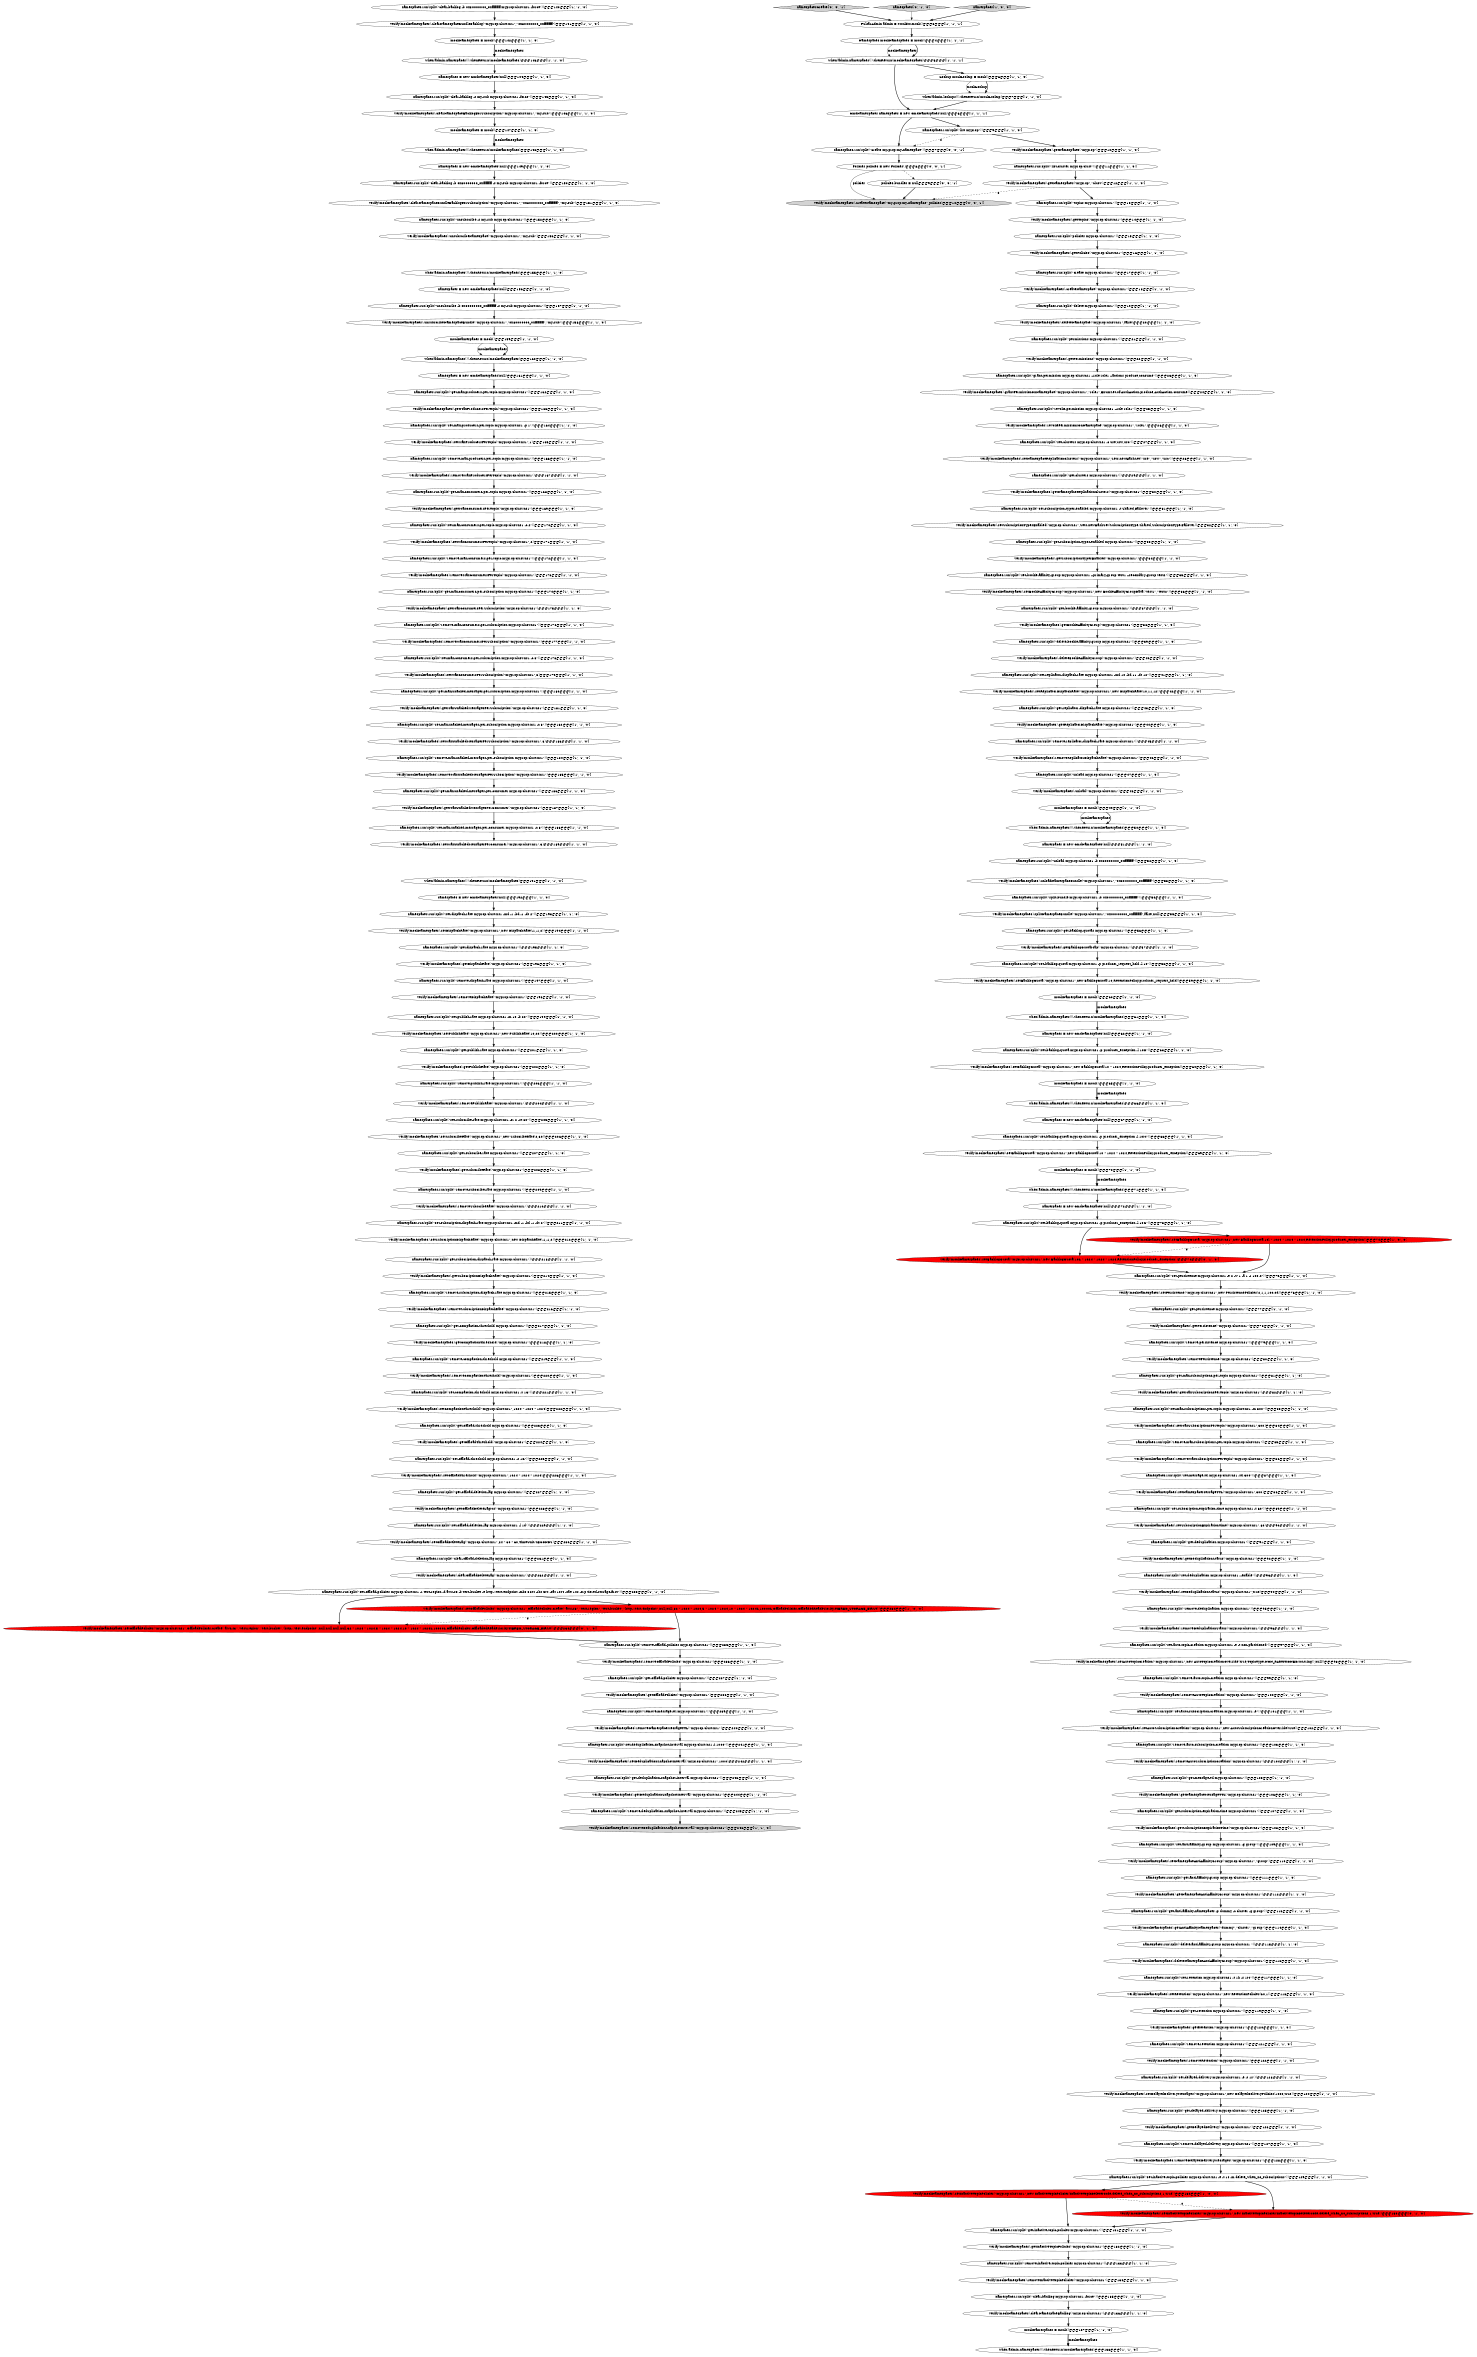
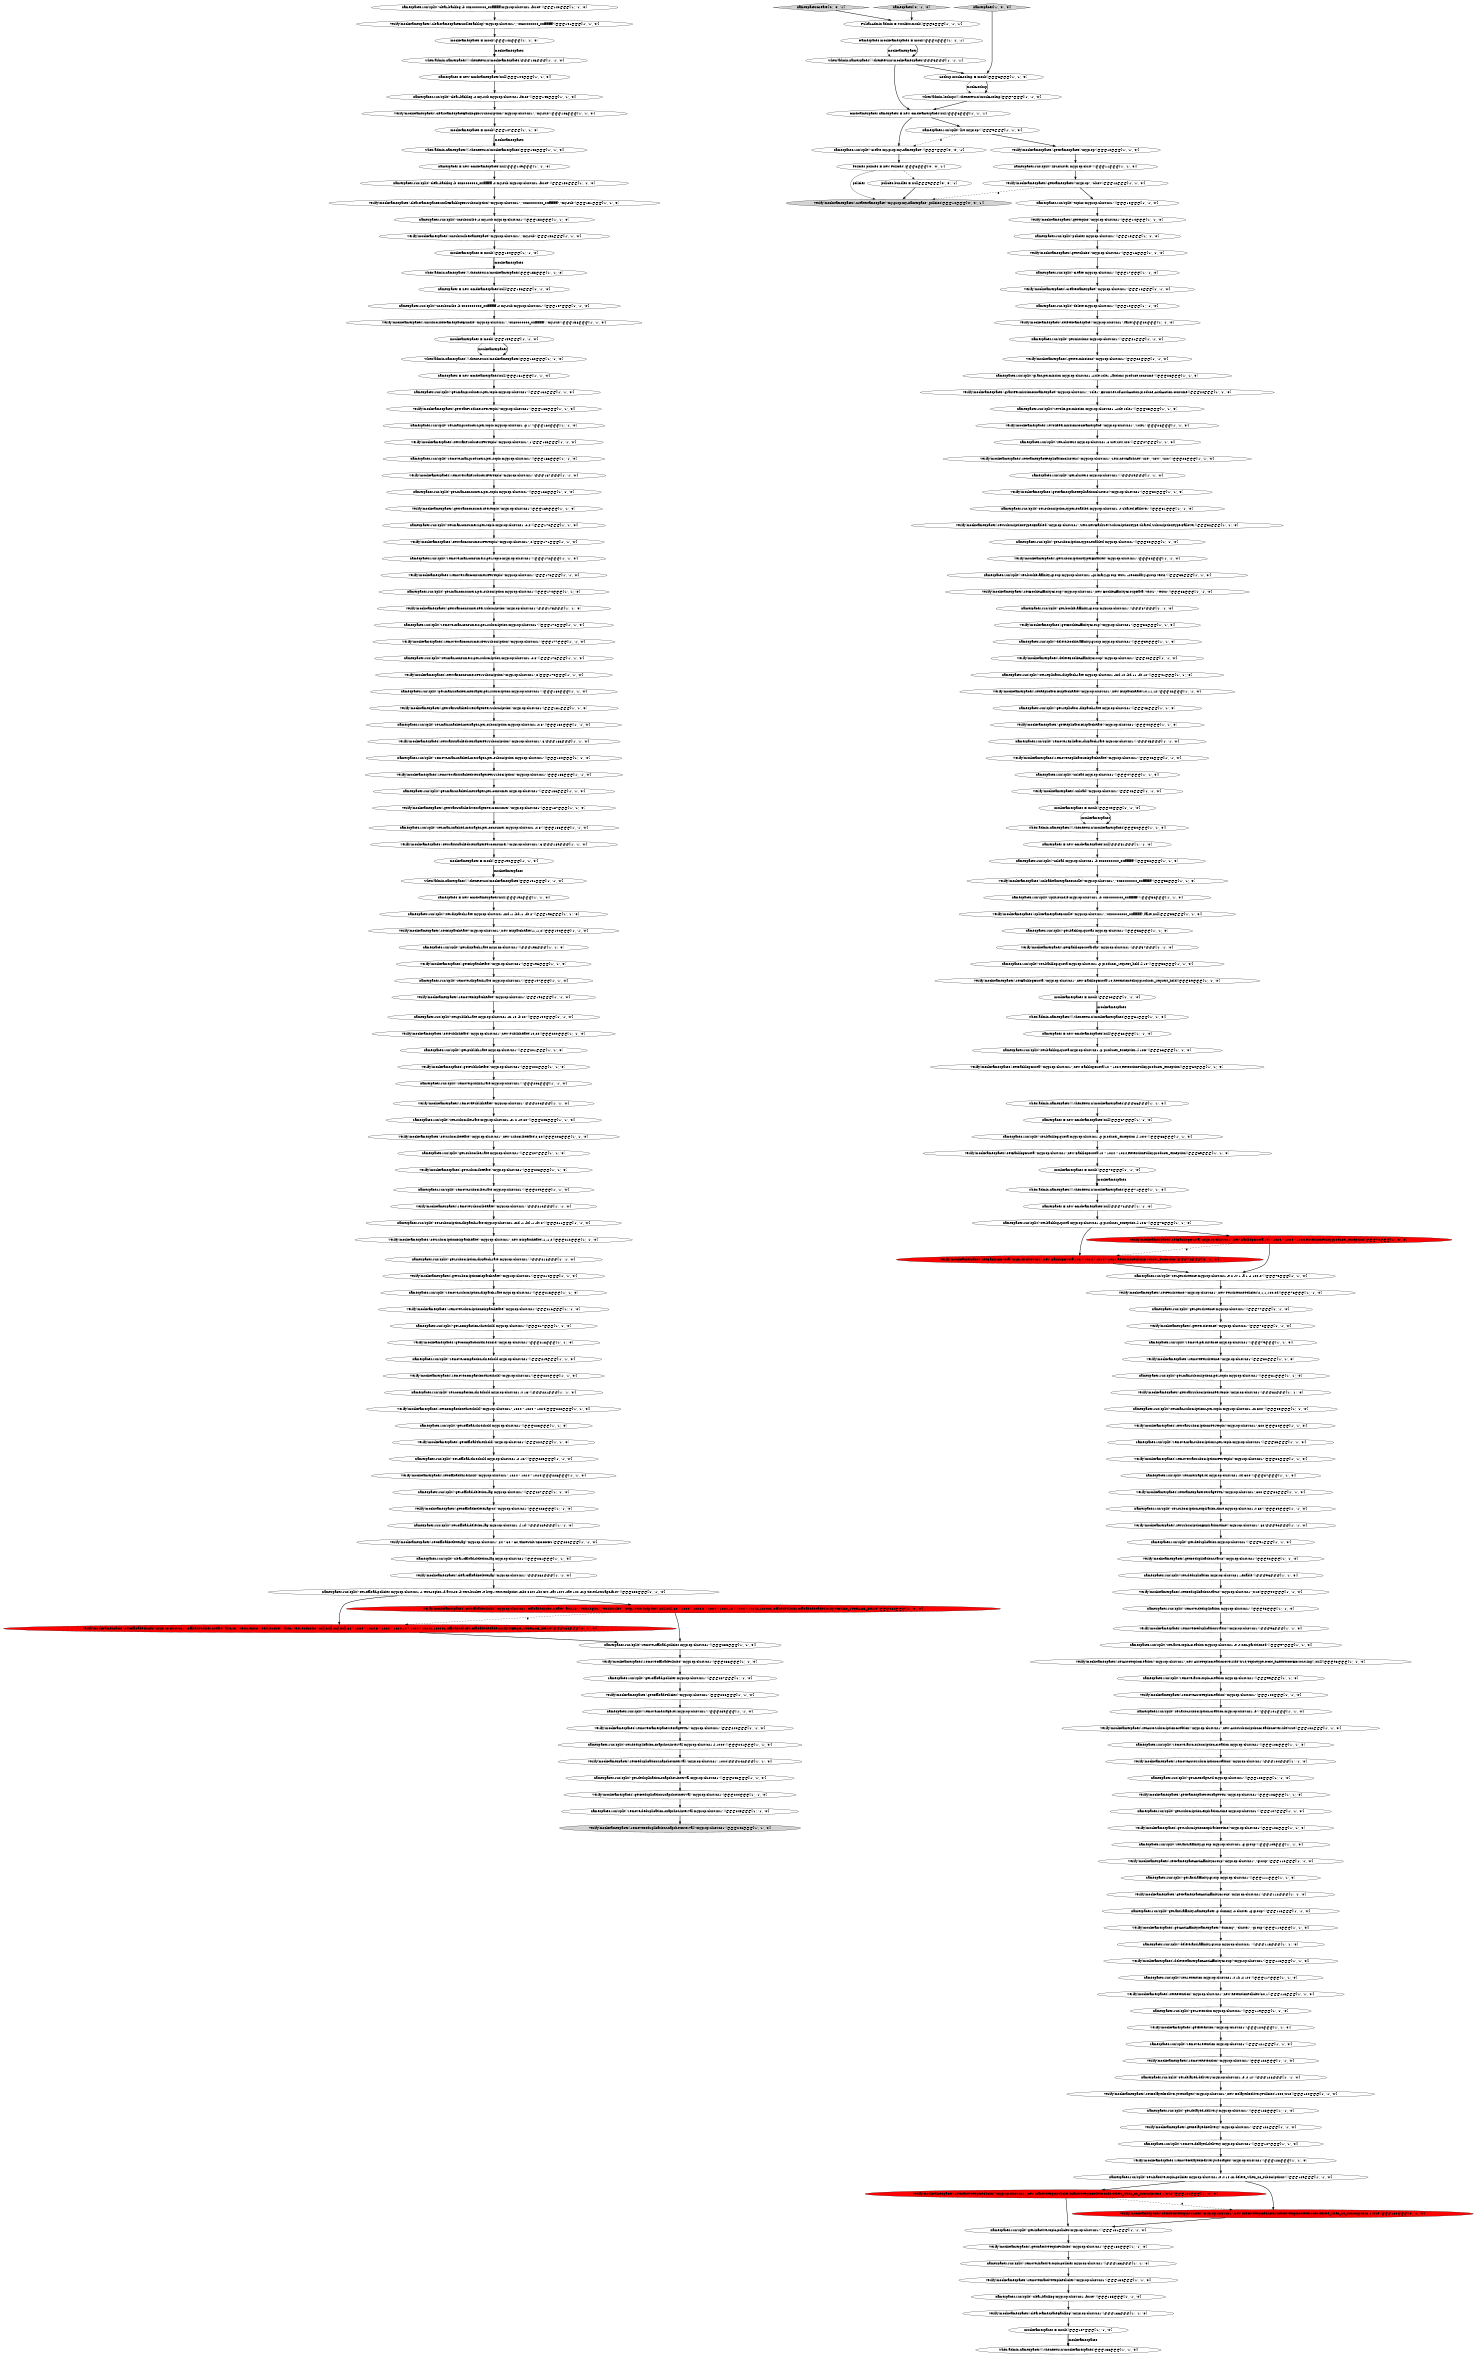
edge "namespaces['0', '1', '0']" -> "PulsarAdmin admin = Mockito.mock()@@@3@@@['1', '1', '1']": style solid -> bold
edge "namespaces['1', '0', '0']" -> "PulsarAdmin admin = Mockito.mock()@@@3@@@['1', '1', '1']": now "namespaces['1', '0', '0']" -> "Lookup mockLookup = mock()@@@6@@@['1', '1', '0']"
edge "PulsarAdmin admin = Mockito.mock()@@@3@@@['1', '1', '1']" -> "Namespaces mockNamespaces = mock()@@@4@@@['1', '1', '1']": removed
node "mockNamespaces = mock()@@@154@@@['1', '1', '0']": added
node "mockNamespaces = mock()@@@190@@@['1', '1', '0']": added
node "mockNamespaces = mock()@@@65@@@['1', '1', '0']": removed
